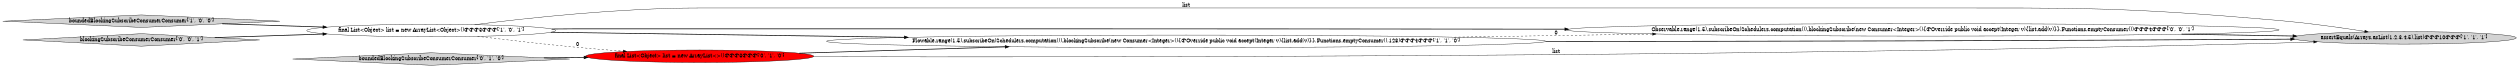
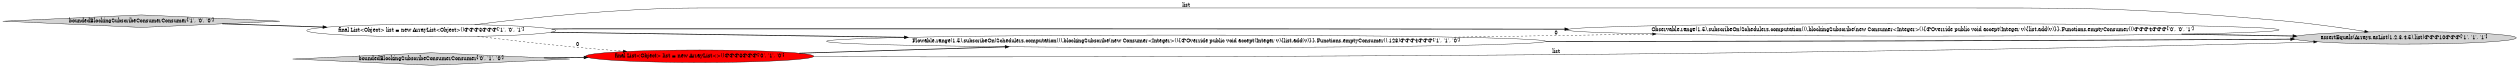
node "blockingSubscribeConsumerConsumer['0', '0', '1']": removed
